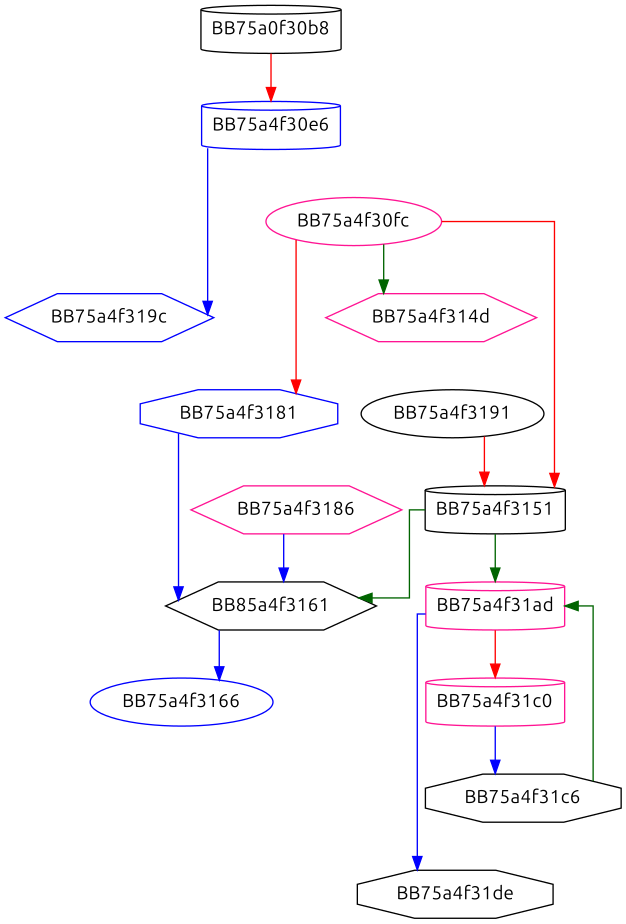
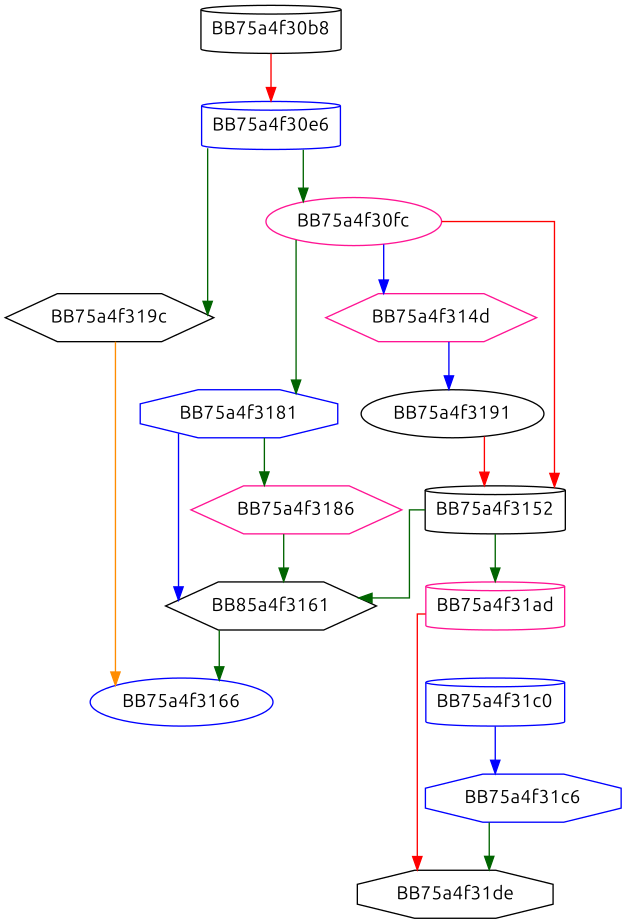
node "BB75a0f30b8": label "BB75a0f30b8" -> "BB75a4f30b8"
edge "BB75a4f30e6" -> "BB75a4f30fc": added
edge "BB75a4f30e6" -> "BB75a4f319c": color blue -> darkgreen
edge "BB75a4f30fc" -> "BB75a4f314d": color darkgreen -> blue
edge "BB75a4f30fc" -> "BB75a4f3181": color red -> darkgreen
node "BB75a4f319c": color blue -> black
edge "BB75a4f314d" -> "BB75a4f3191": added
edge "BB75a4f3181" -> "BB75a4f3186": added
edge "BB75a4f319c" -> "BB75a4f3166": added
node "BB75a4f3151": label "BB75a4f3151" -> "BB75a4f3152"
edge "BB75a4f3186" -> "BB85a4f3161": color blue -> darkgreen
edge "BB75a4f31ad" -> "BB75a4f31c0": removed
edge "BB85a4f3161" -> "BB75a4f3166": color blue -> darkgreen
edge "BB75a4f31c6" -> "BB75a4f31ad": now "BB75a4f31c6" -> "BB75a4f31de"
node "BB75a4f31c0": color deeppink -> blue
edge "BB75a4f31ad" -> "BB75a4f31de": color blue -> red
node "BB75a4f31c6": color black -> blue
